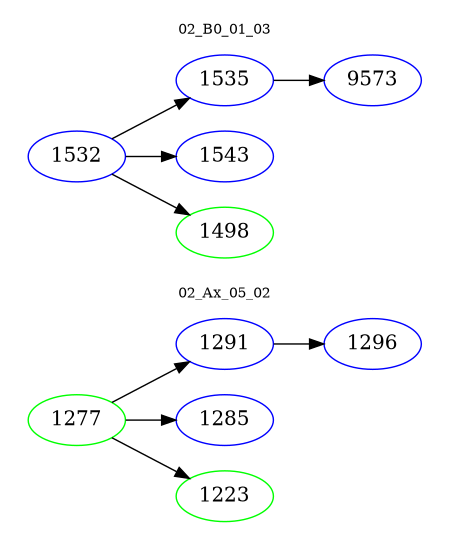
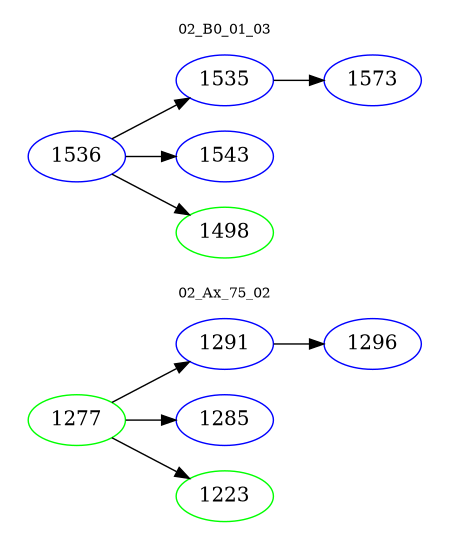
node "9573": label "9573" -> "1573"
node "1532": label "1532" -> "1536"
cluster "02_Ax_05_02": label "02_Ax_05_02" -> "02_Ax_75_02"
